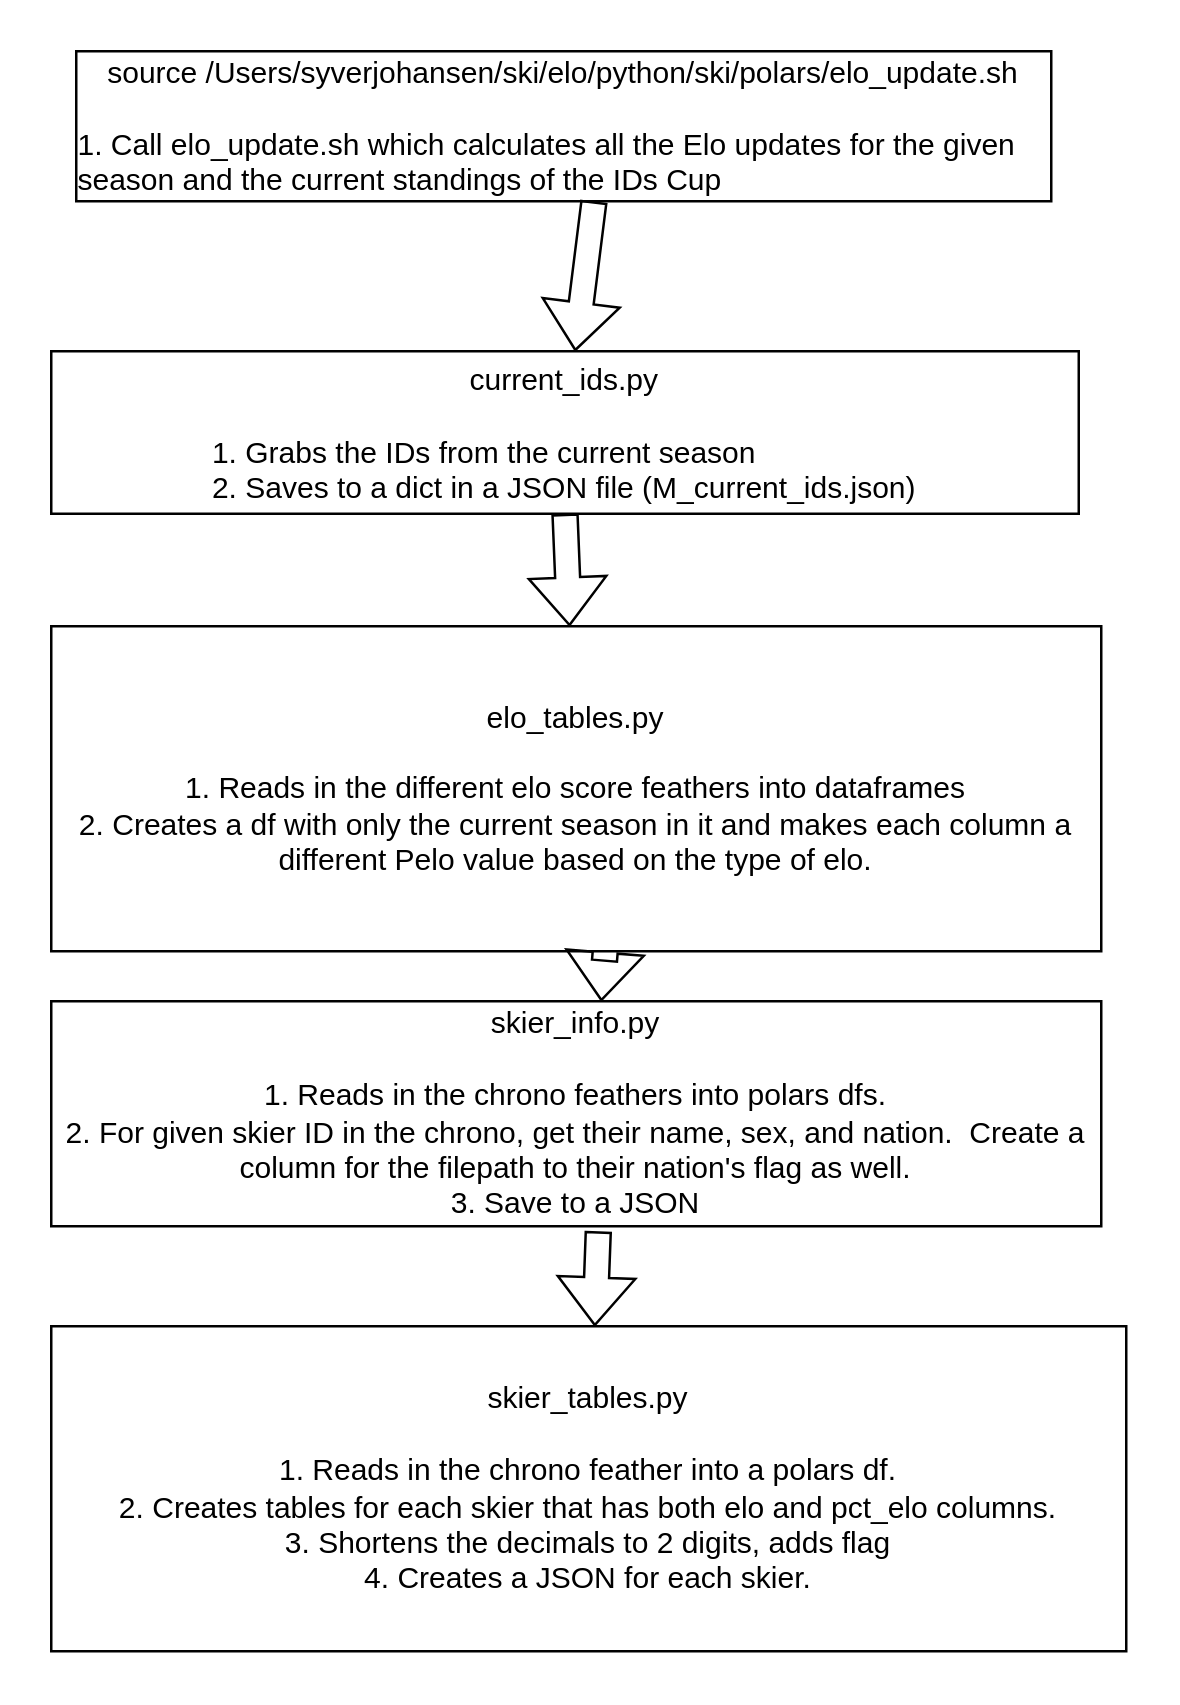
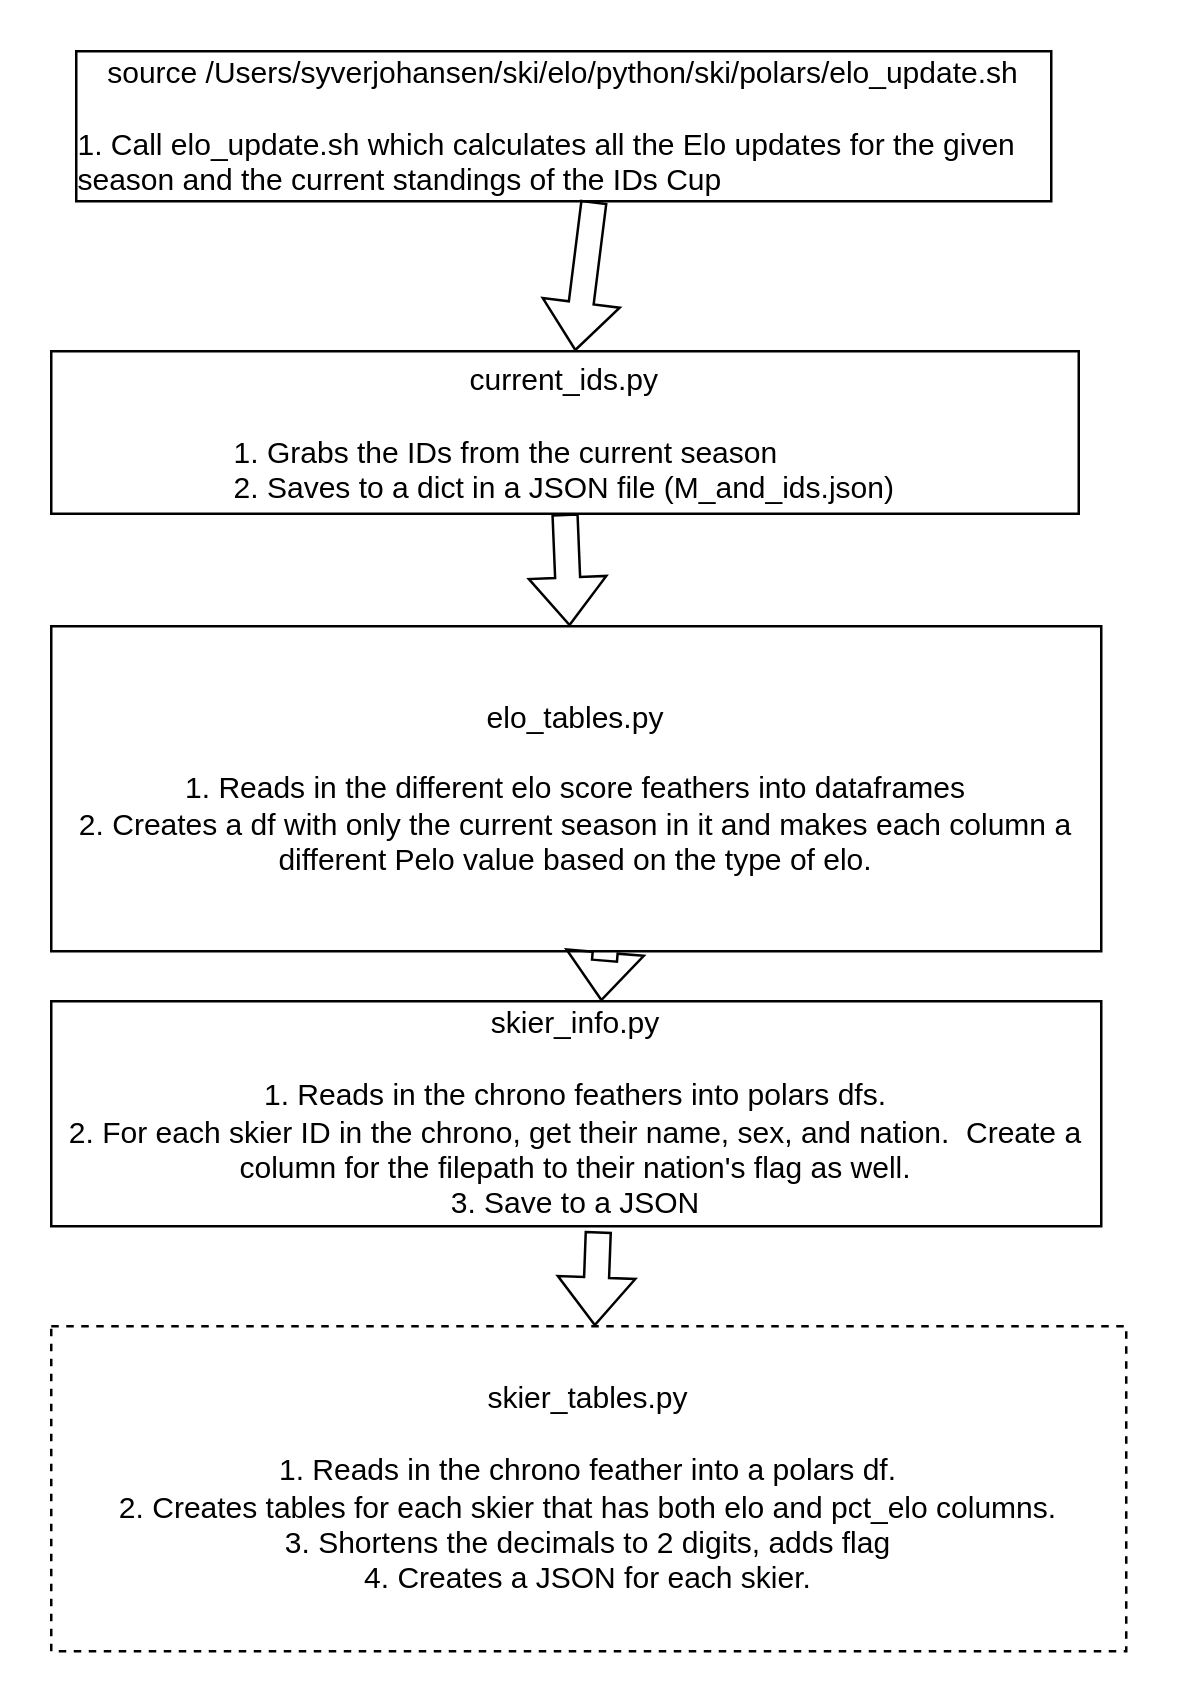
node "current_ids.py 1. Grabs the IDs from the current season 2. Saves to a dict in a JSON file (M_current_ids.json)": label "current_ids.py 1. Grabs the IDs from the current season 2. Saves to a dict in a JSON file (M_current_ids.json)" -> "current_ids.py 1. Grabs the IDs from the current season 2. Saves to a dict in a JSON file (M_and_ids.json)"
node "skier_info.py 1. Reads in the chrono feathers into polars dfs. 2. For given skier ID in the chrono, get their name, sex, and nation. Create a column for the filepath to their nation's flag as well. 3. Save to a JSON": label "skier_info.py 1. Reads in the chrono feathers into polars dfs. 2. For given skier ID in the chrono, get their name, sex, and nation. Create a column for the filepath to their nation's flag as well. 3. Save to a JSON" -> "skier_info.py 1. Reads in the chrono feathers into polars dfs. 2. For each skier ID in the chrono, get their name, sex, and nation. Create a column for the filepath to their nation's flag as well. 3. Save to a JSON"
node "skier_tables.py 1. Reads in the chrono feather into a polars df. 2. Creates tables for each skier that has both elo and pct_elo columns. 3. Shortens the decimals to 2 digits, adds flag 4. Creates a JSON for each skier.": style solid -> dashed
